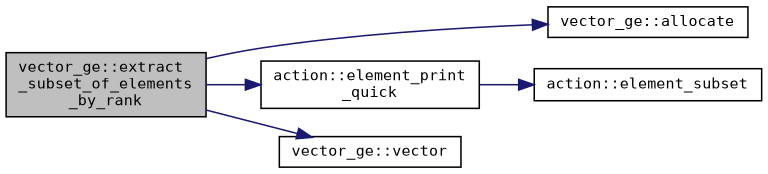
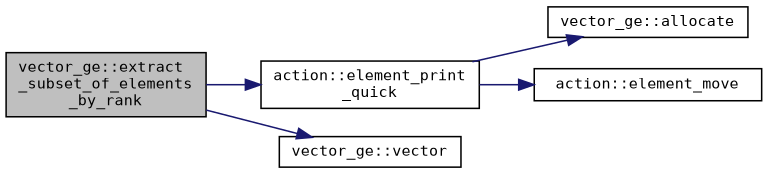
edge "vector_ge::extract _subset_of_elements _by_rank" -> "vector_ge::allocate": now "action::element_print _quick" -> "vector_ge::allocate"
node "action::element_subset": label "action::element_subset" -> "action::element_move"
